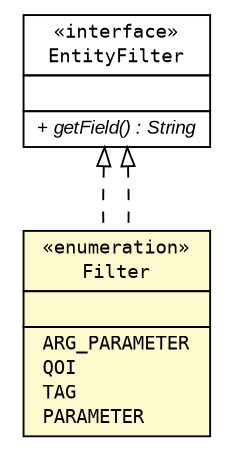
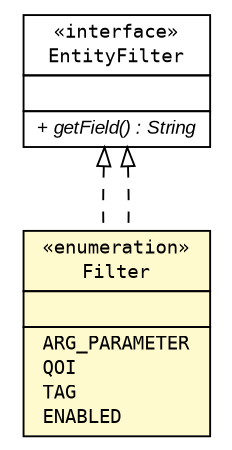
node "Filter": text "PARAMETER" -> "ENABLED"
